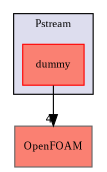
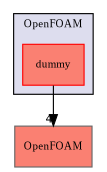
cluster "Pstream": label "Pstream" -> "OpenFOAM"
